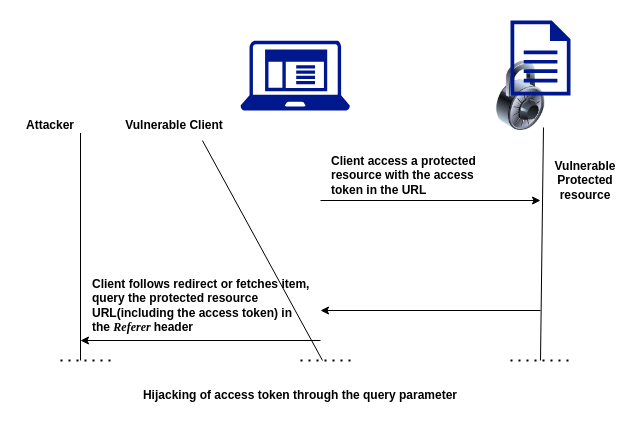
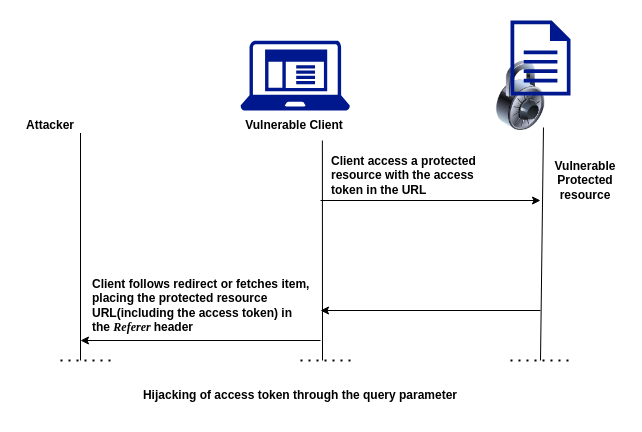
node "Vulnerable Client": moved (175, 126) -> (295, 126)
node "Client follows redirect or fetches item, query the protected resource URL(including the access token) in the Referer header": label "Client follows redirect or fetches item, query the protected resource URL(including the access token) in the Referer header" -> "Client follows redirect or fetches item, placing the protected resource URL(including the access token) in the Referer header"
